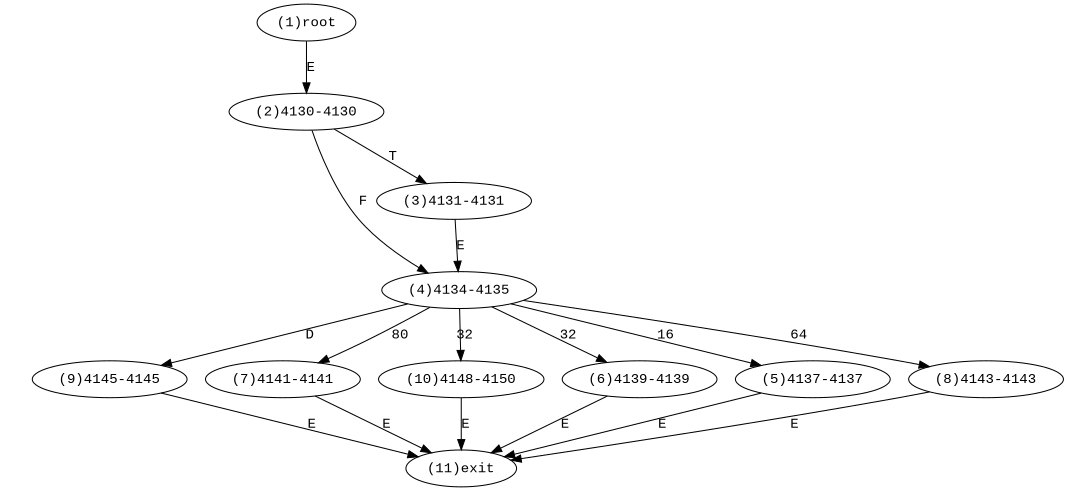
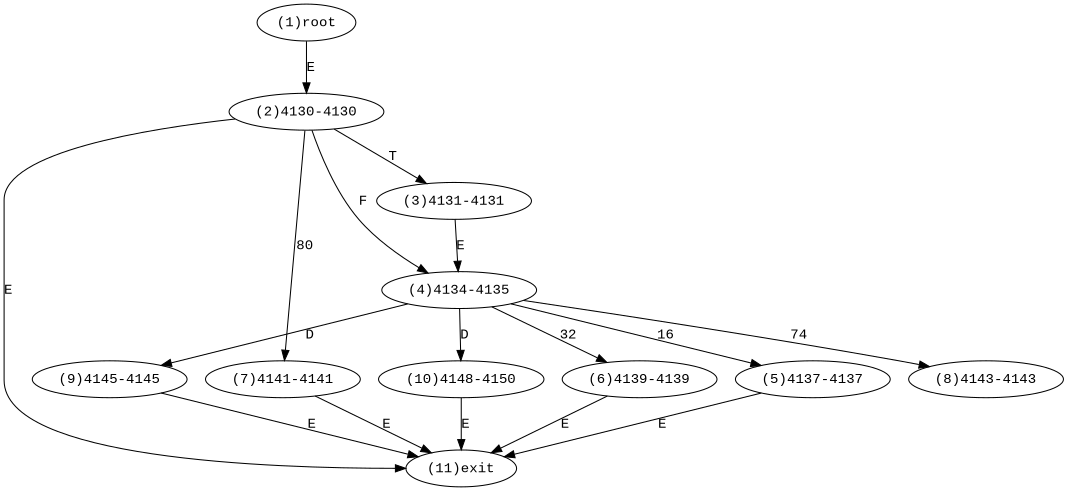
edge "(4)4134-4135" -> "(7)4141-4141": now "(2)4130-4130" -> "(7)4141-4141"
edge "(4)4134-4135" -> "(10)4148-4150": label "32" -> "D"
edge "(4)4134-4135" -> "(8)4143-4143": label "64" -> "74"
edge "(8)4143-4143" -> "(11)exit": now "(2)4130-4130" -> "(11)exit"
